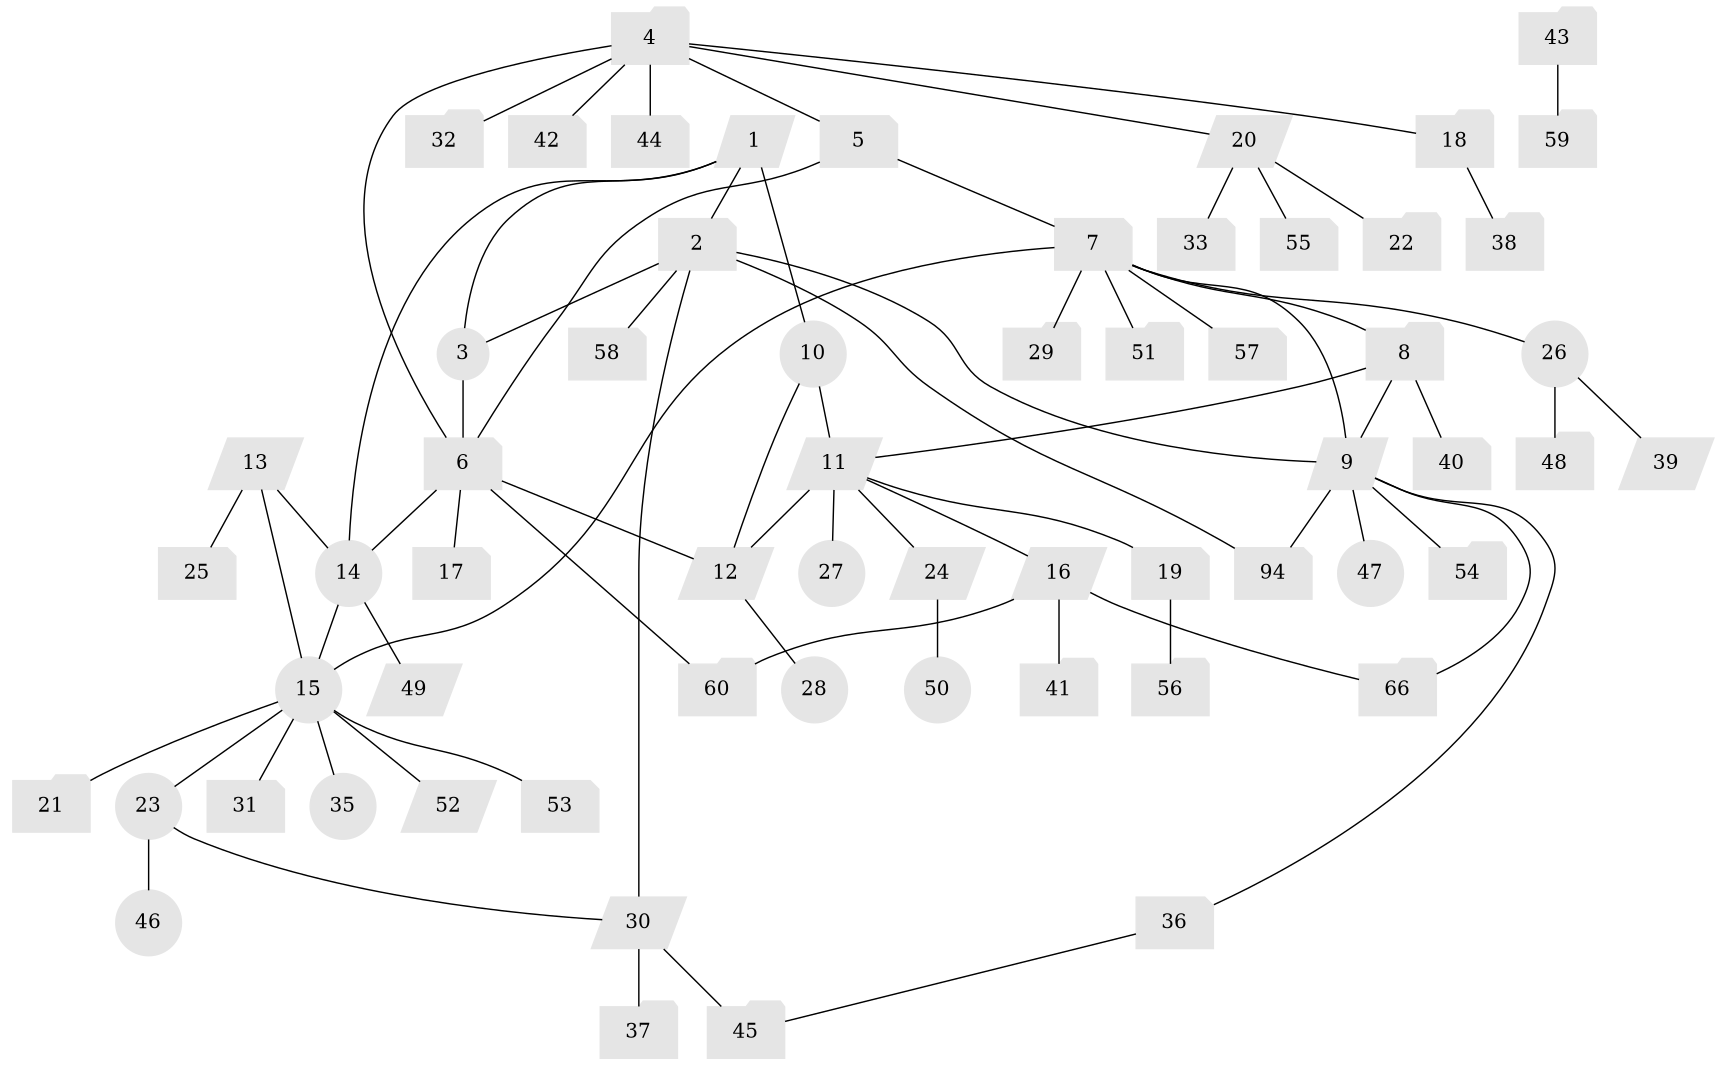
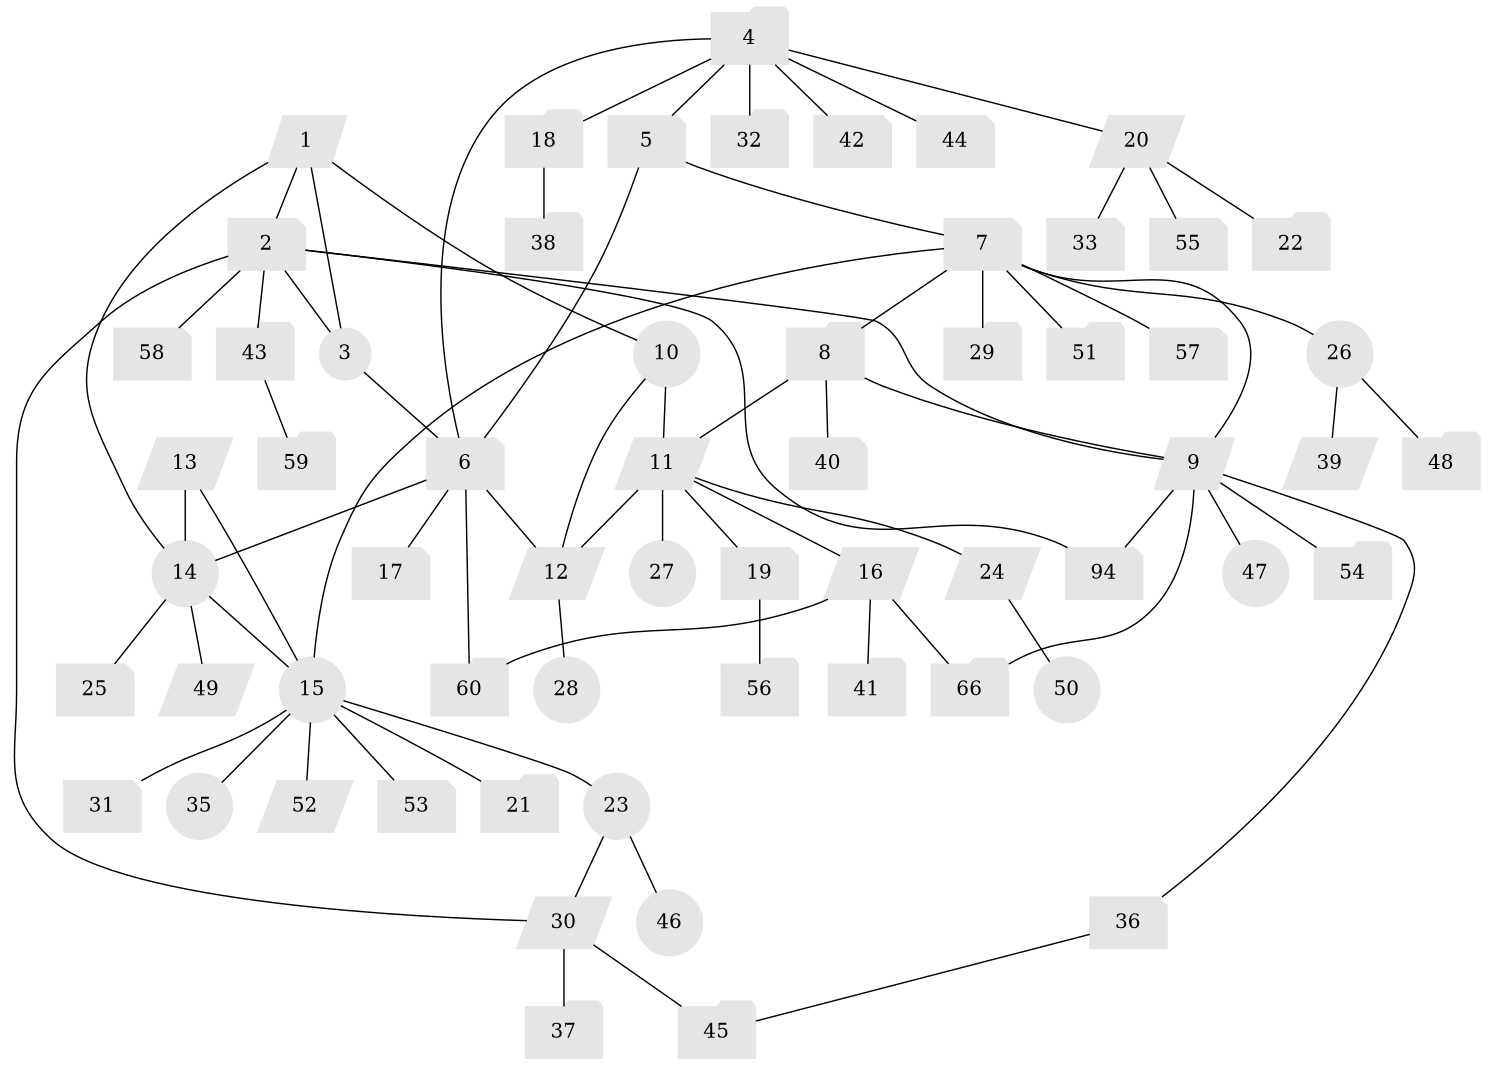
edge "2" -- "43": added
edge "13" -- "25": now "14" -- "25"
